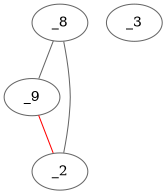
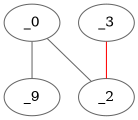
node "_8": label "_8" -> "_0"
edge "_9" -- "_2": now "_3" -- "_2"
